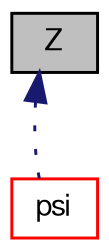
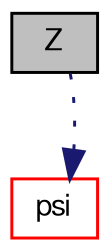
edge "psi" -> "Z": reversed
